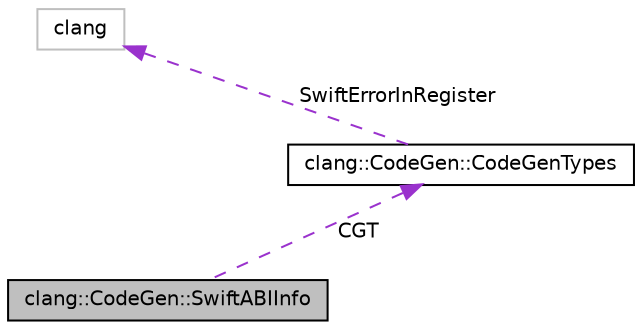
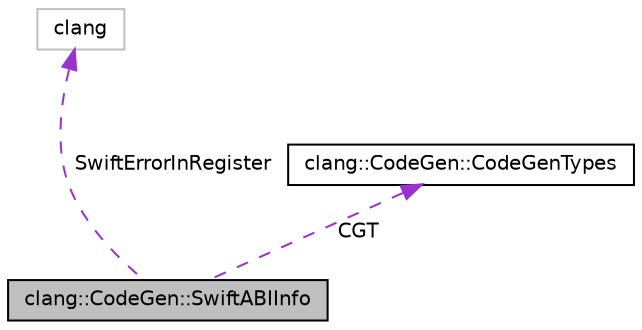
edge "clang::CodeGen::CodeGenTypes" -> "clang": now "clang::CodeGen::SwiftABIInfo" -> "clang"
